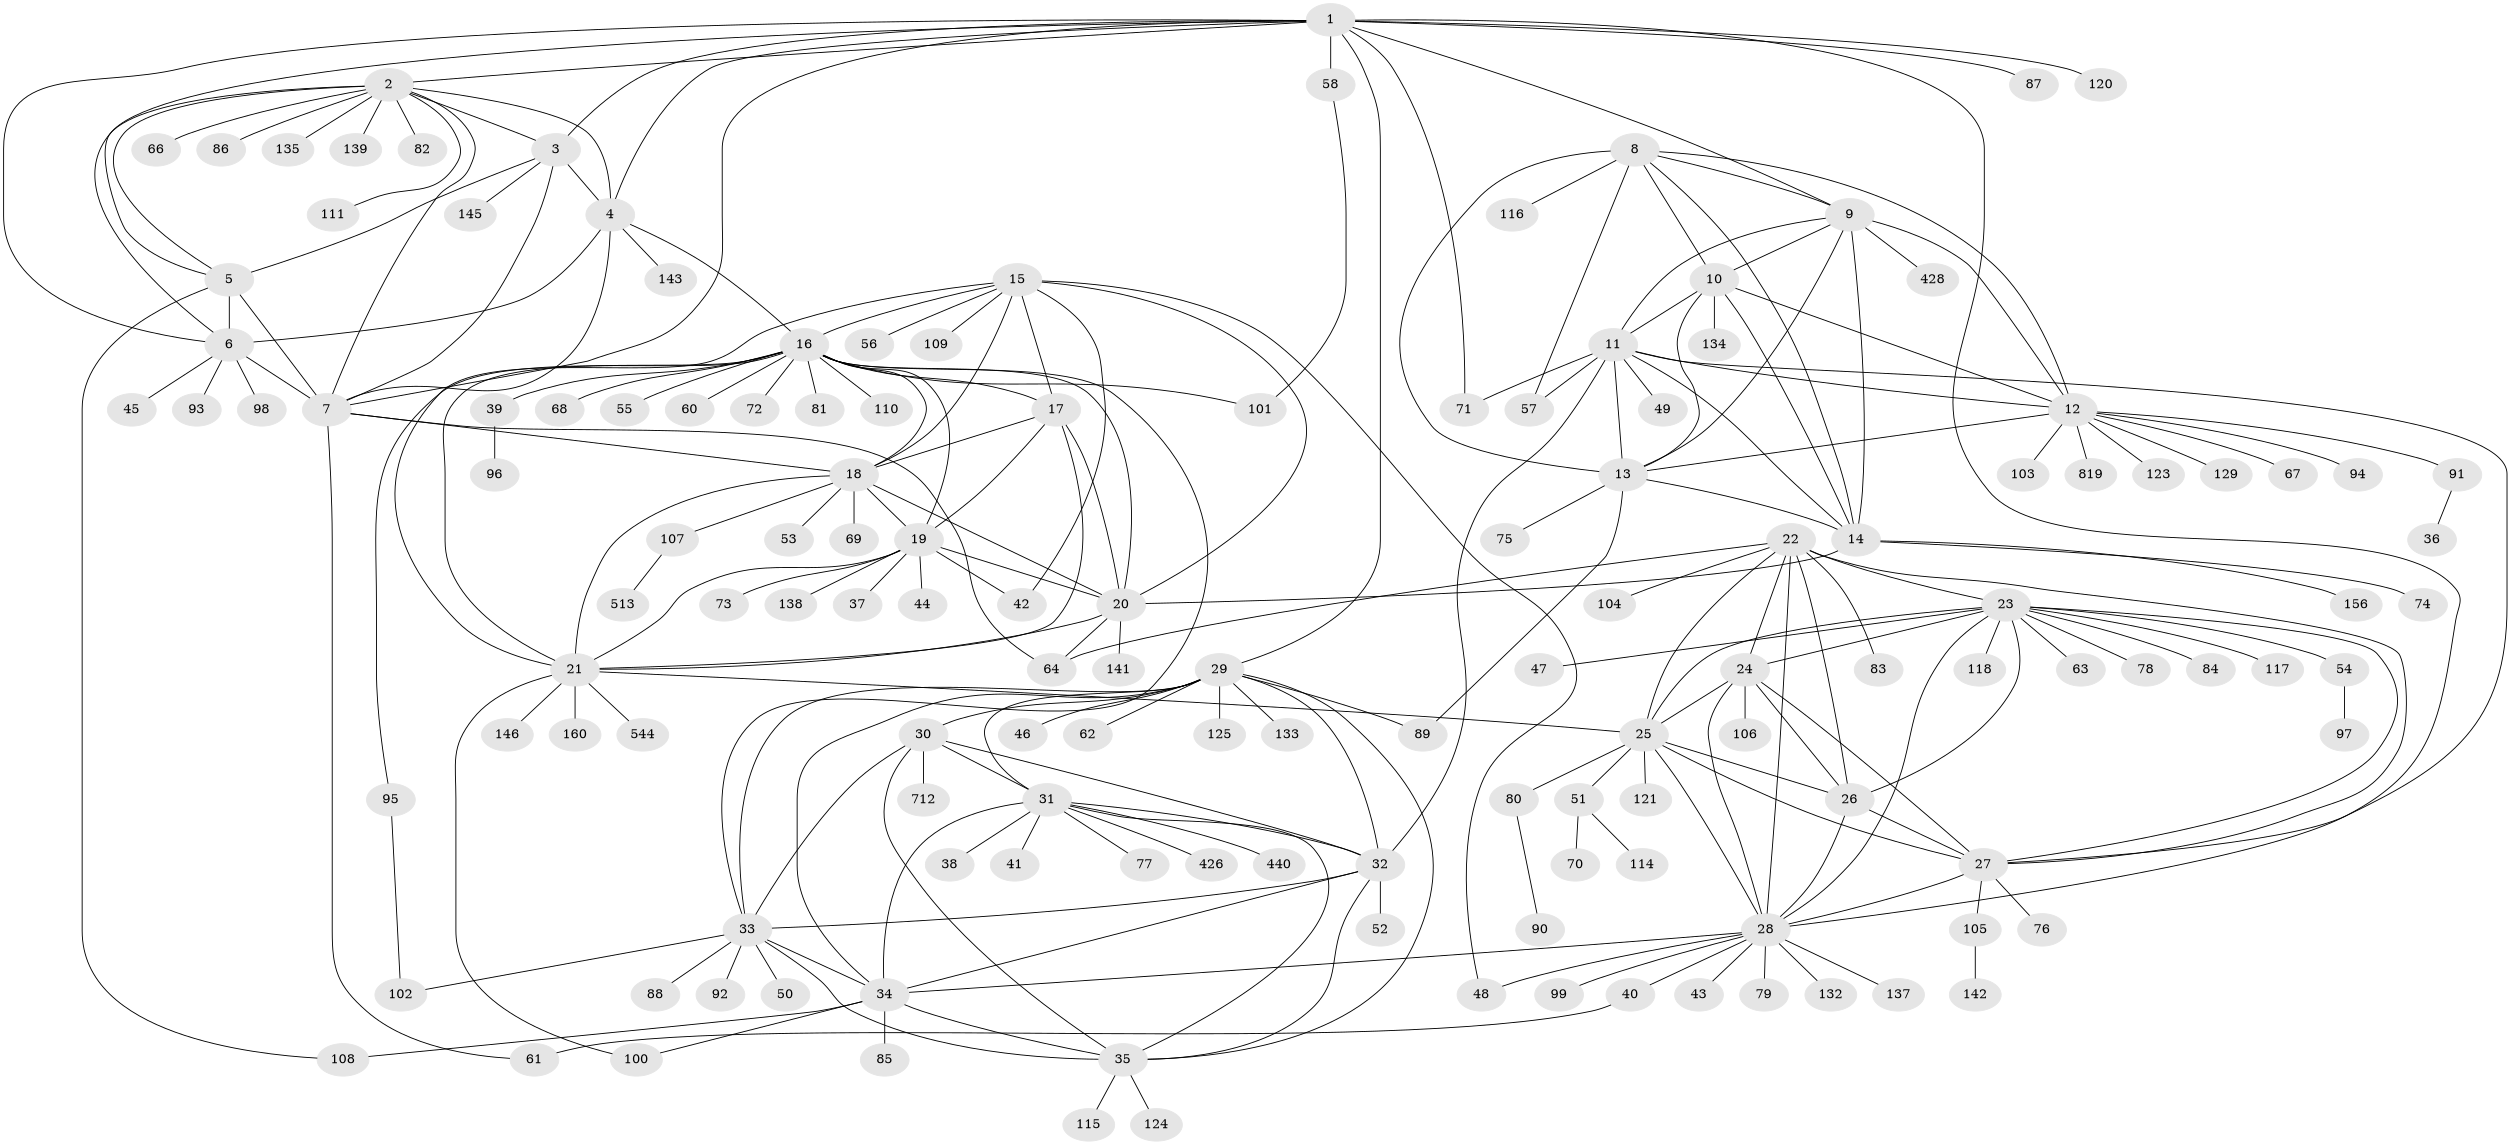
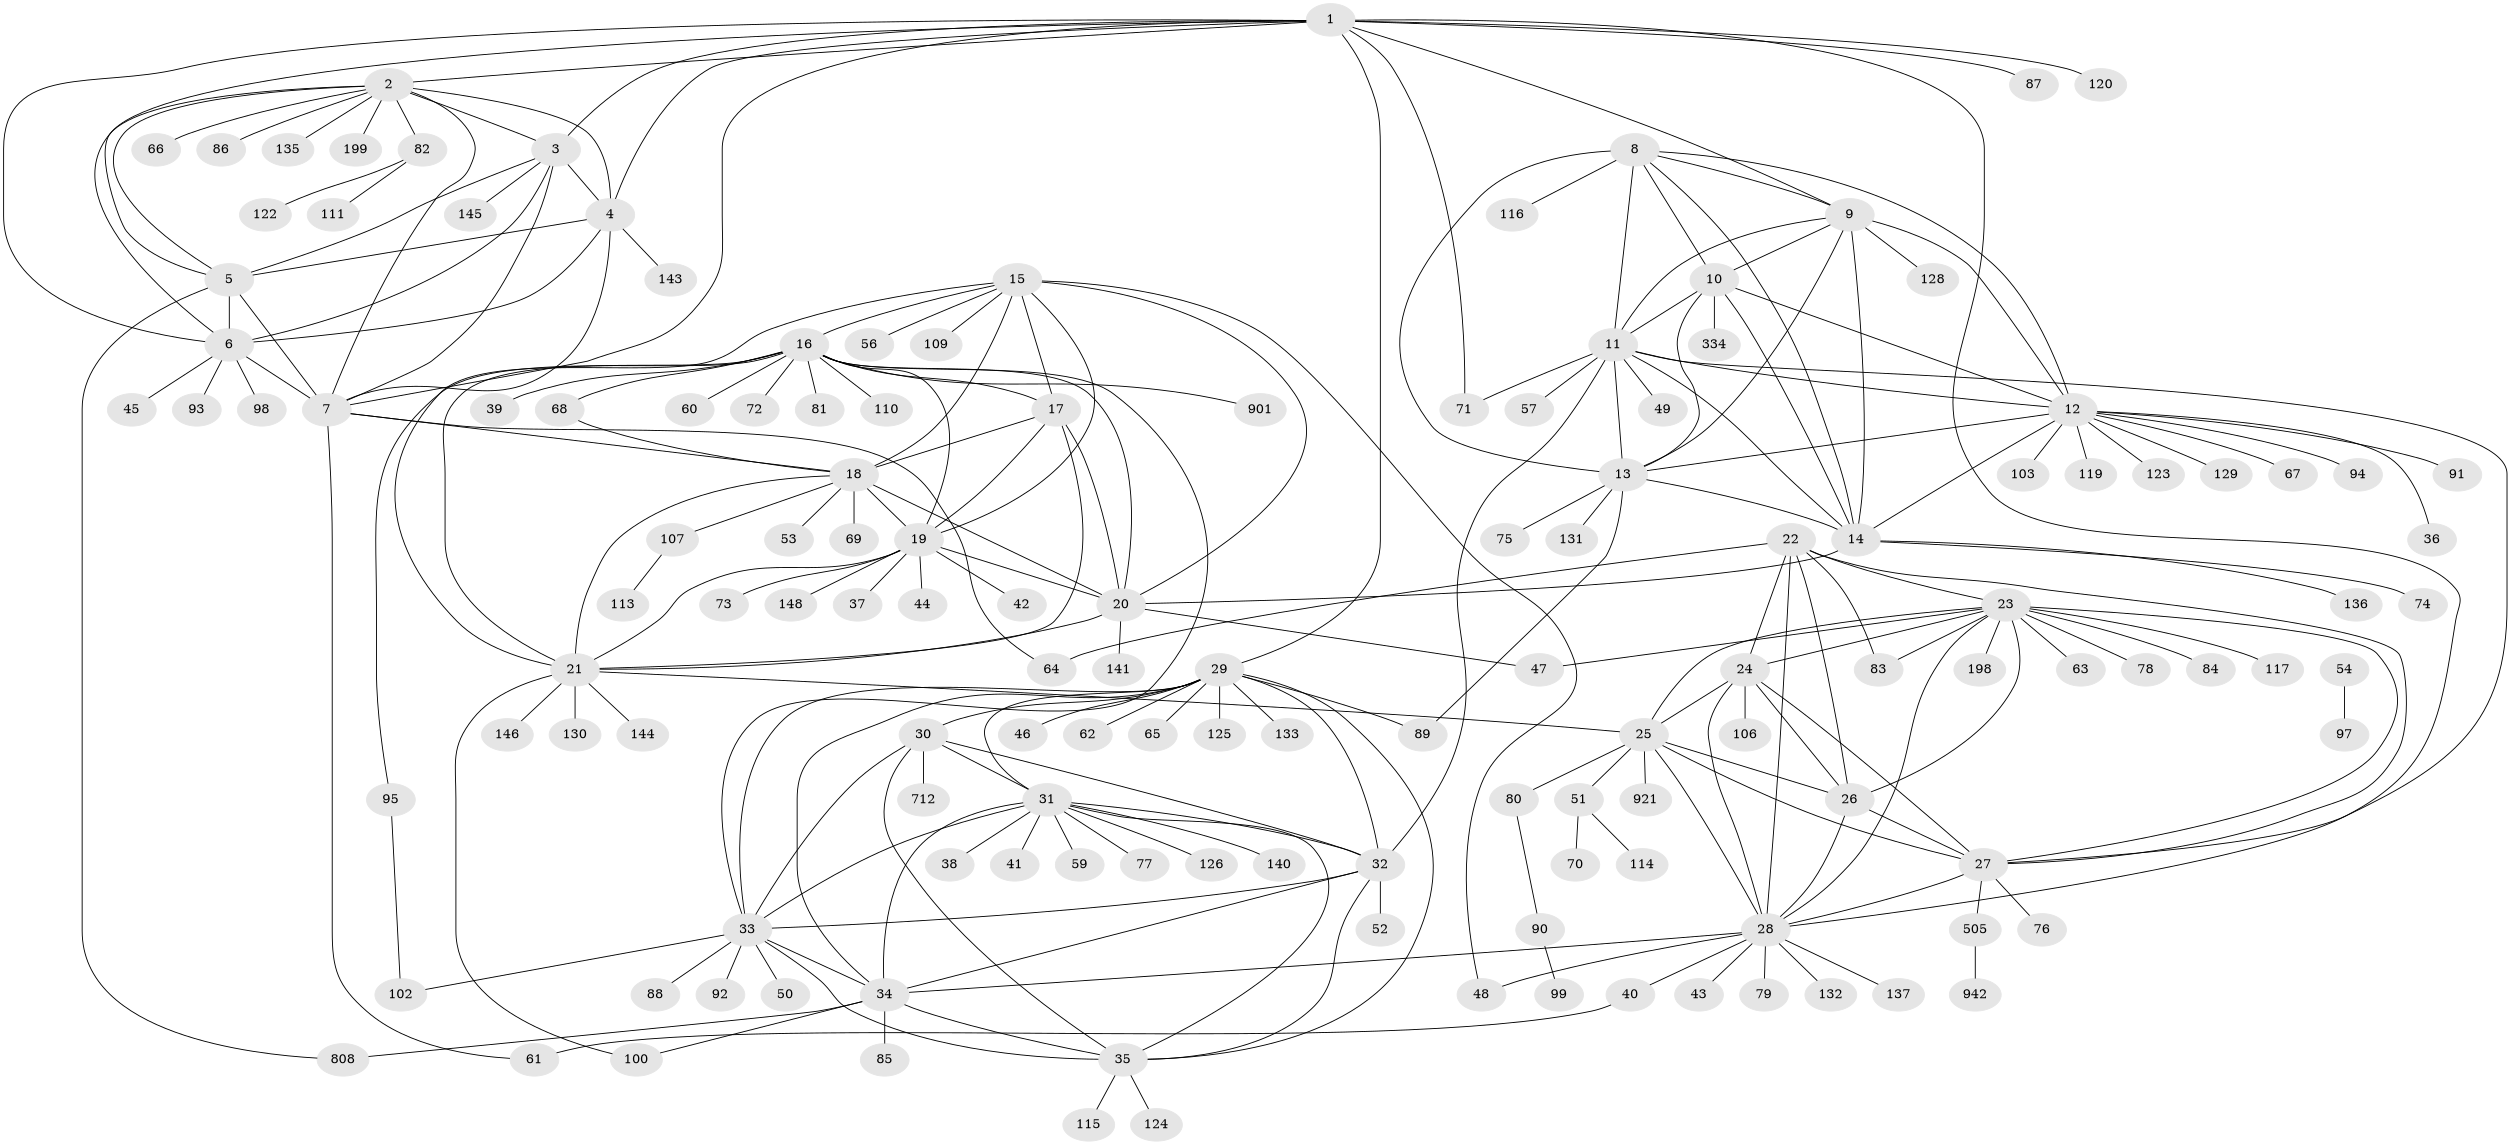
node "58": removed
node "139": label "139" -> "199"
edge "2" -- "111": now "82" -- "111"
node "122": added
edge "4" -- "16": now "4" -- "5"
edge "8" -- "57": now "8" -- "11"
node "428": label "428" -> "128"
edge "3" -- "6": added
node "134": label "134" -> "334"
edge "16" -- "18": now "68" -- "18"
node "55": removed
node "101": label "101" -> "901"
edge "15" -- "42": now "15" -- "19"
edge "12" -- "14": added
node "96": removed
node "819": label "819" -> "119"
edge "91" -- "36": now "12" -- "36"
node "131": added
node "513": label "513" -> "113"
node "138": label "138" -> "148"
node "104": removed
node "156": label "156" -> "136"
edge "22" -- "25": removed
edge "23" -- "54": now "23" -- "83"
edge "20" -- "64": now "20" -- "47"
node "118": label "118" -> "198"
node "160": label "160" -> "130"
node "544": label "544" -> "144"
node "65": added
node "121": label "121" -> "921"
edge "31" -- "33": added
node "59": added
node "426": label "426" -> "126"
node "440": label "440" -> "140"
node "105": label "105" -> "505"
edge "28" -- "99": now "90" -- "99"
node "142": label "142" -> "942"
node "108": label "108" -> "808"
